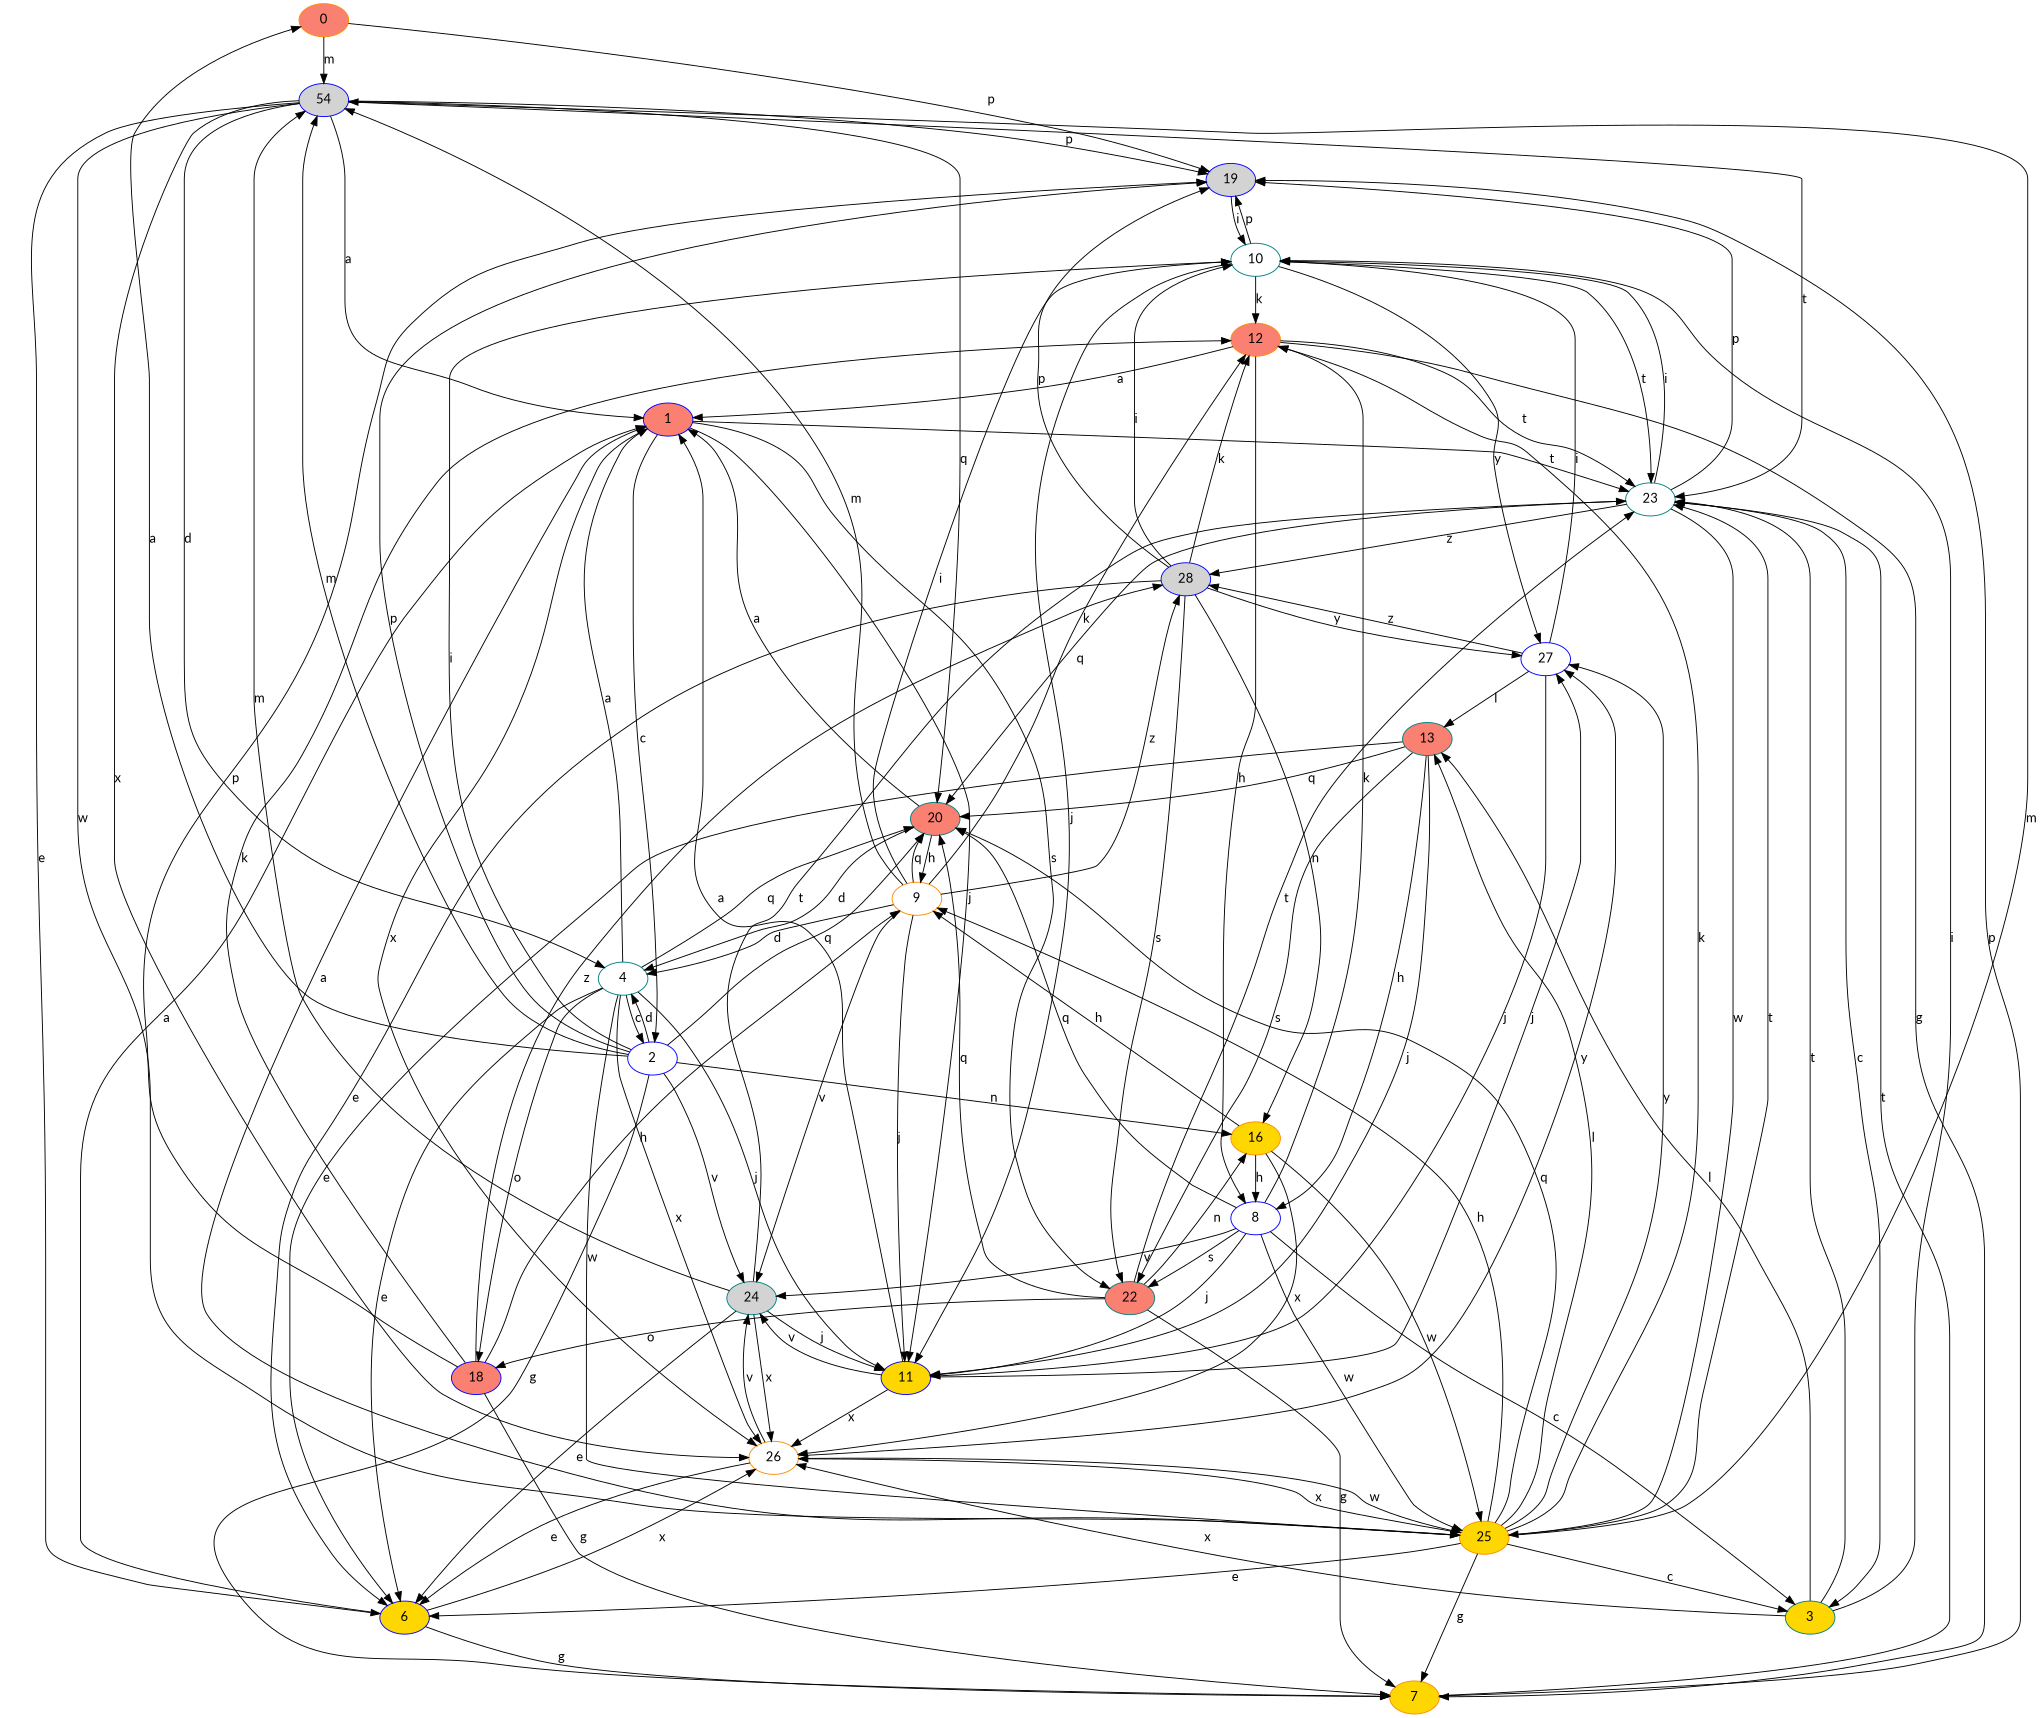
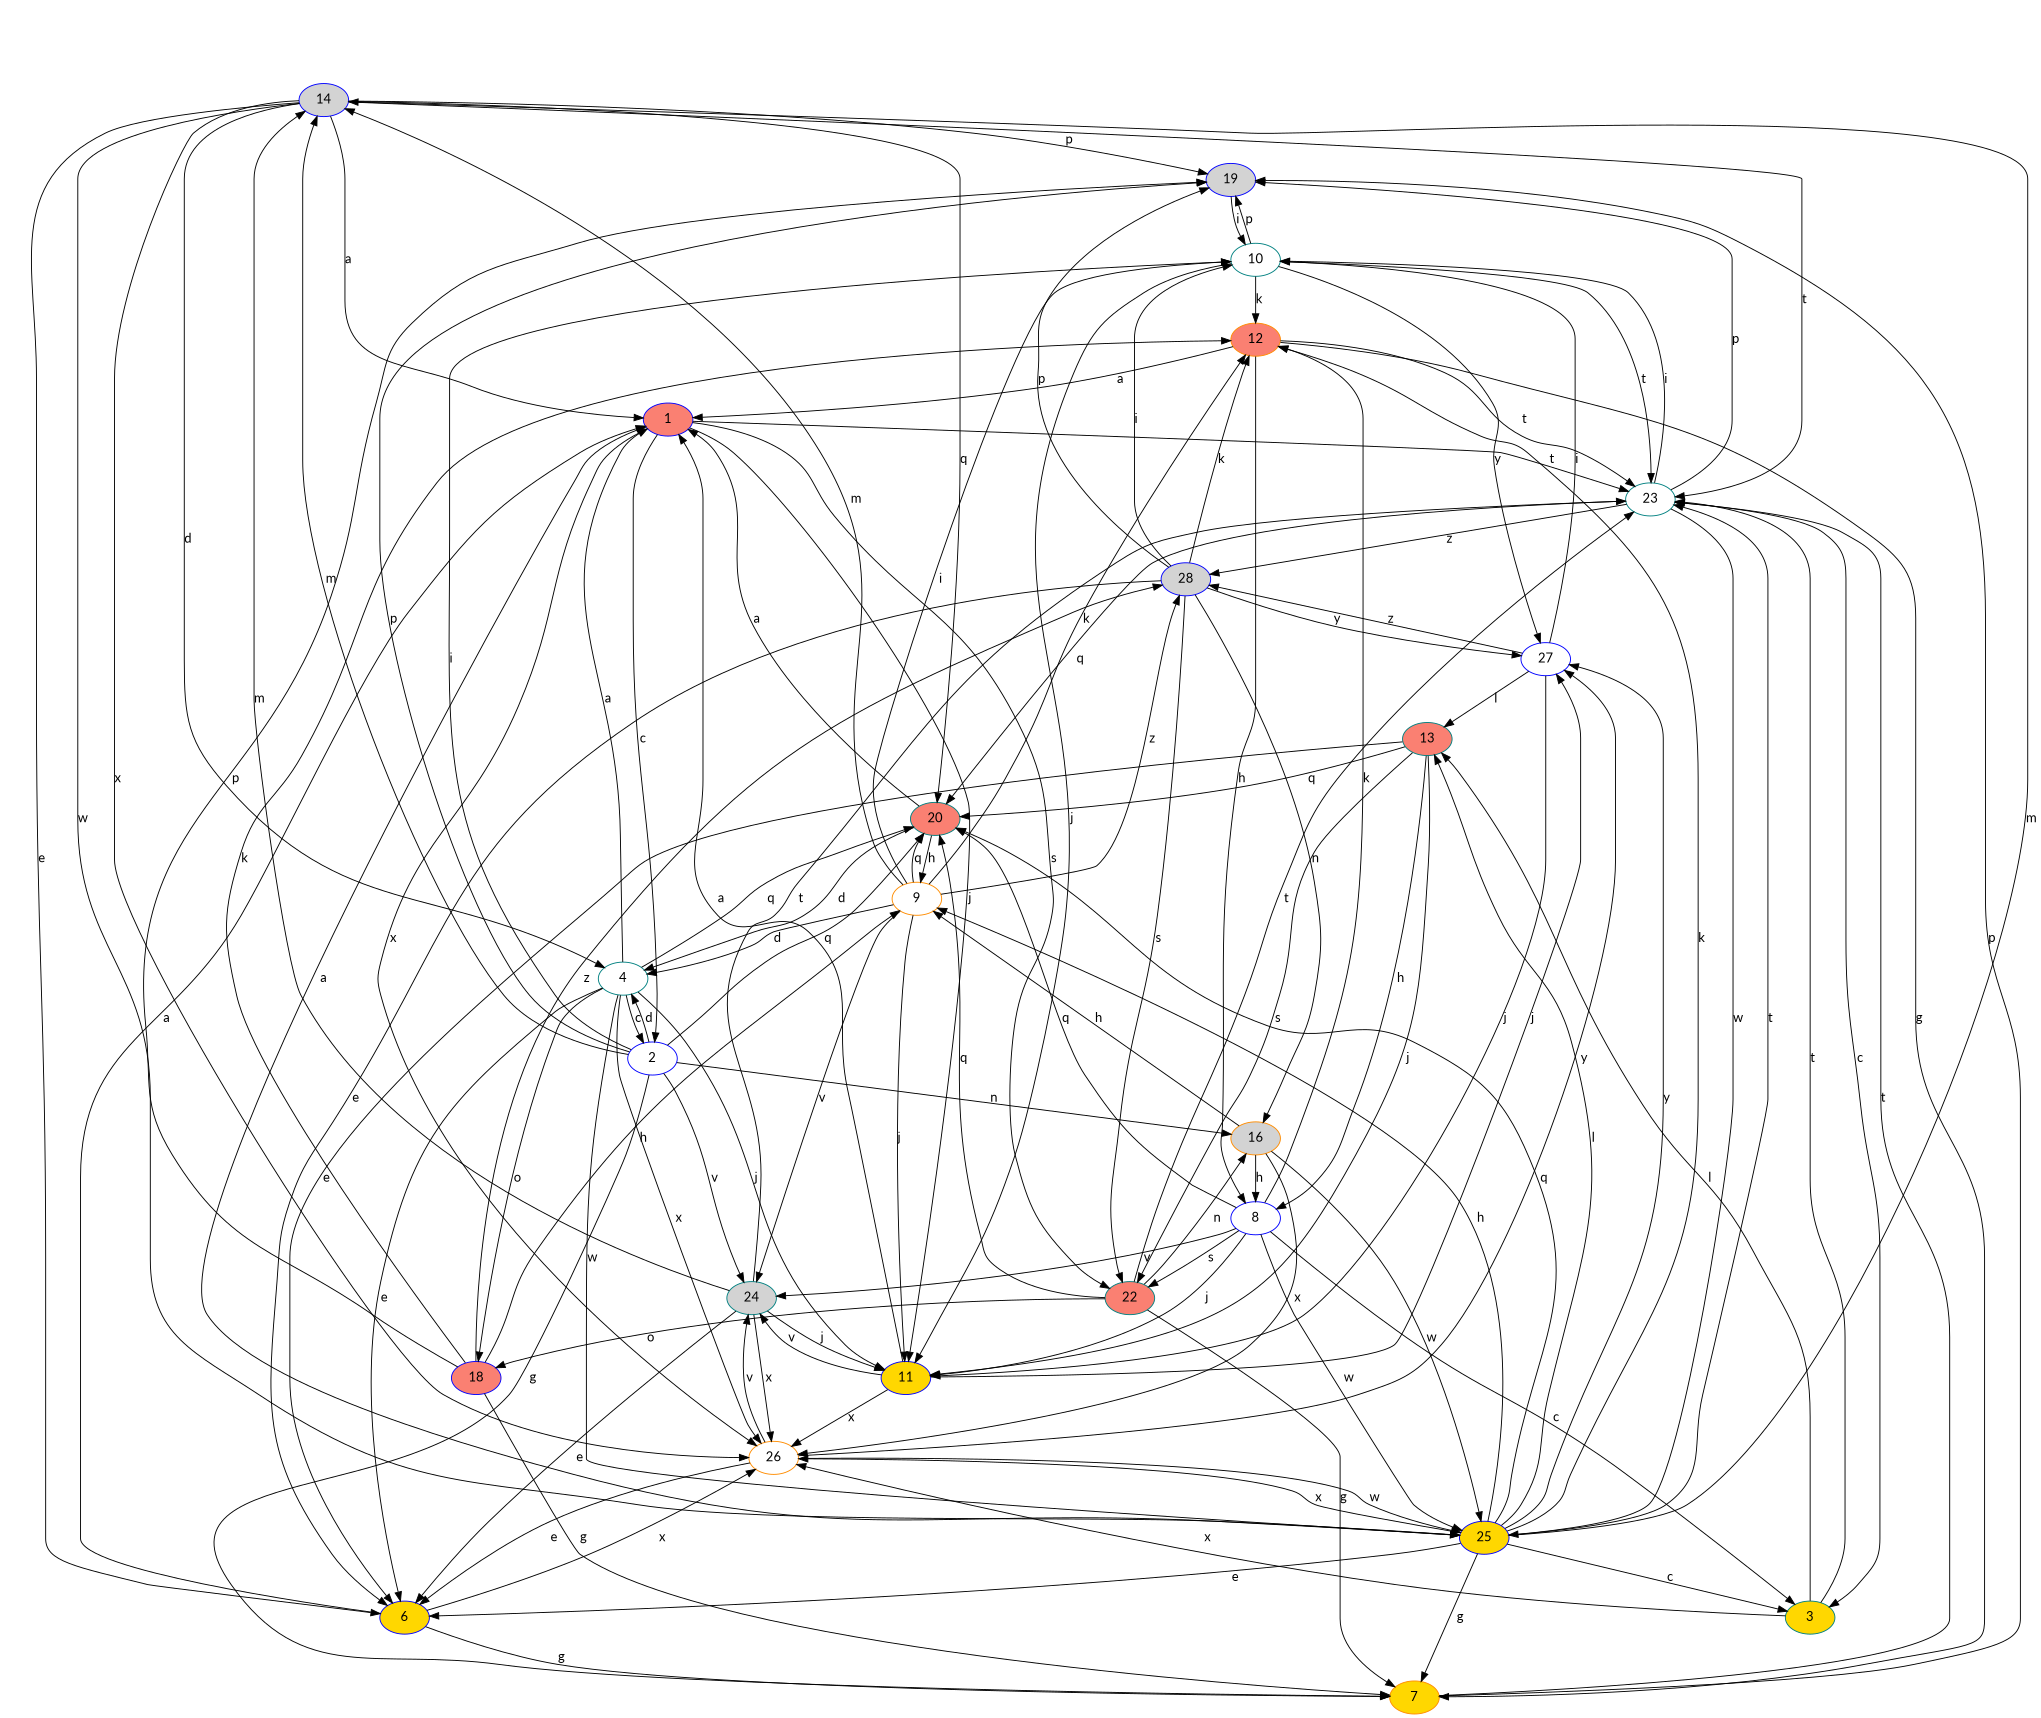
node "0": removed
node "54": label "54" -> "14"
edge "3" -> "10": removed, label "i"
node "16": fillcolor gold -> lightgrey
node "25": color darkorange -> blue
